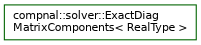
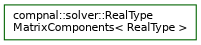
node "compnal::solver::ExactDiag MatrixComponents< RealType >": label "compnal::solver::ExactDiag MatrixComponents< RealType >" -> "compnal::solver::RealType MatrixComponents< RealType >"
